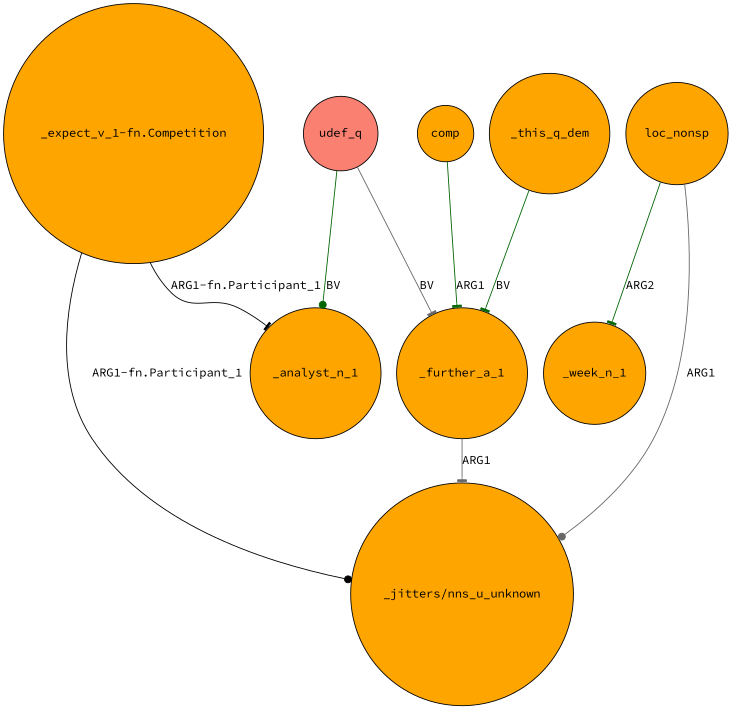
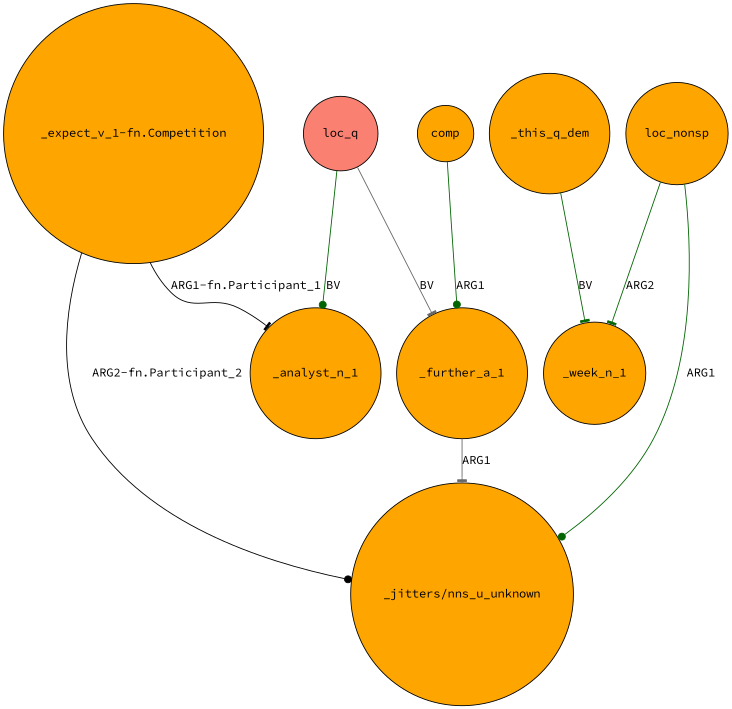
node "udef_q": label "udef_q" -> "loc_q"
edge "comp" -> "_further_a_1": arrowhead tee -> dot
edge "_this_q_dem" -> "_further_a_1": now "_this_q_dem" -> "_week_n_1"
edge "_expect_v_1-fn.Competition" -> "_jitters/nns_u_unknown": label "ARG1-fn.Participant_1" -> "ARG2-fn.Participant_2"
edge "loc_nonsp" -> "_jitters/nns_u_unknown": color gray40 -> darkgreen
